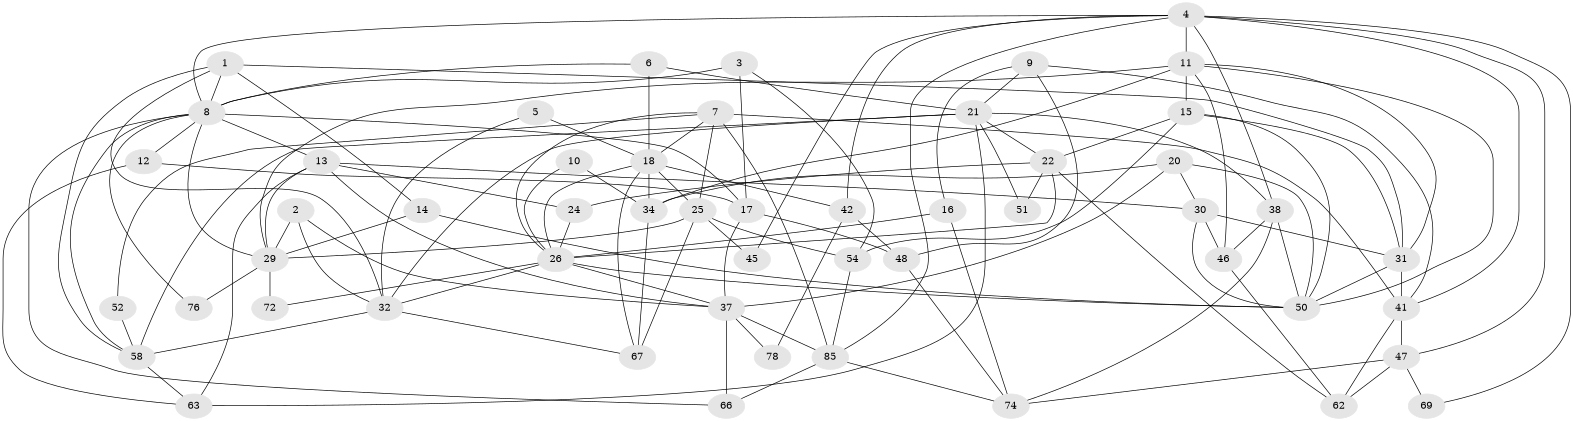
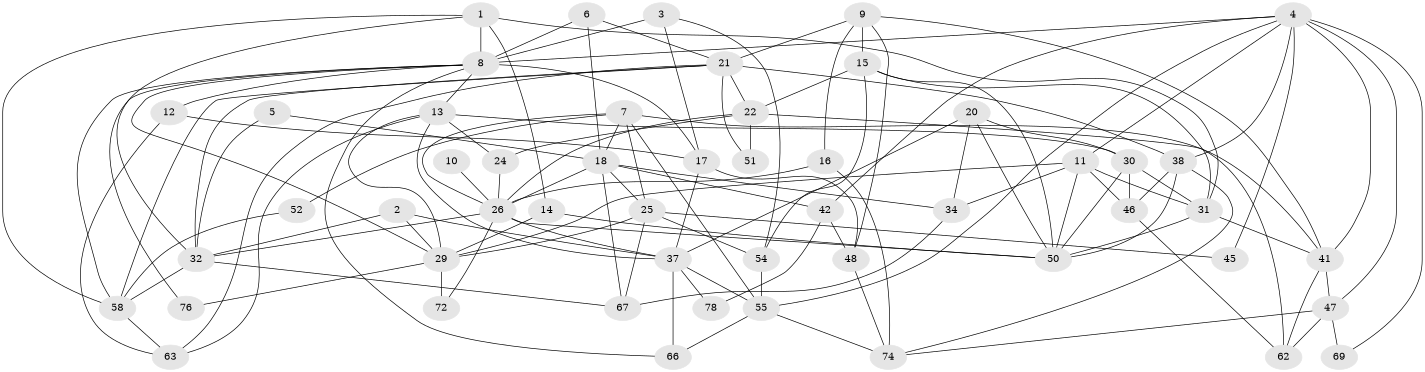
edge "11" -- "15": now "9" -- "15"
edge "10" -- "34": removed
node "85": label "85" -> "55"
